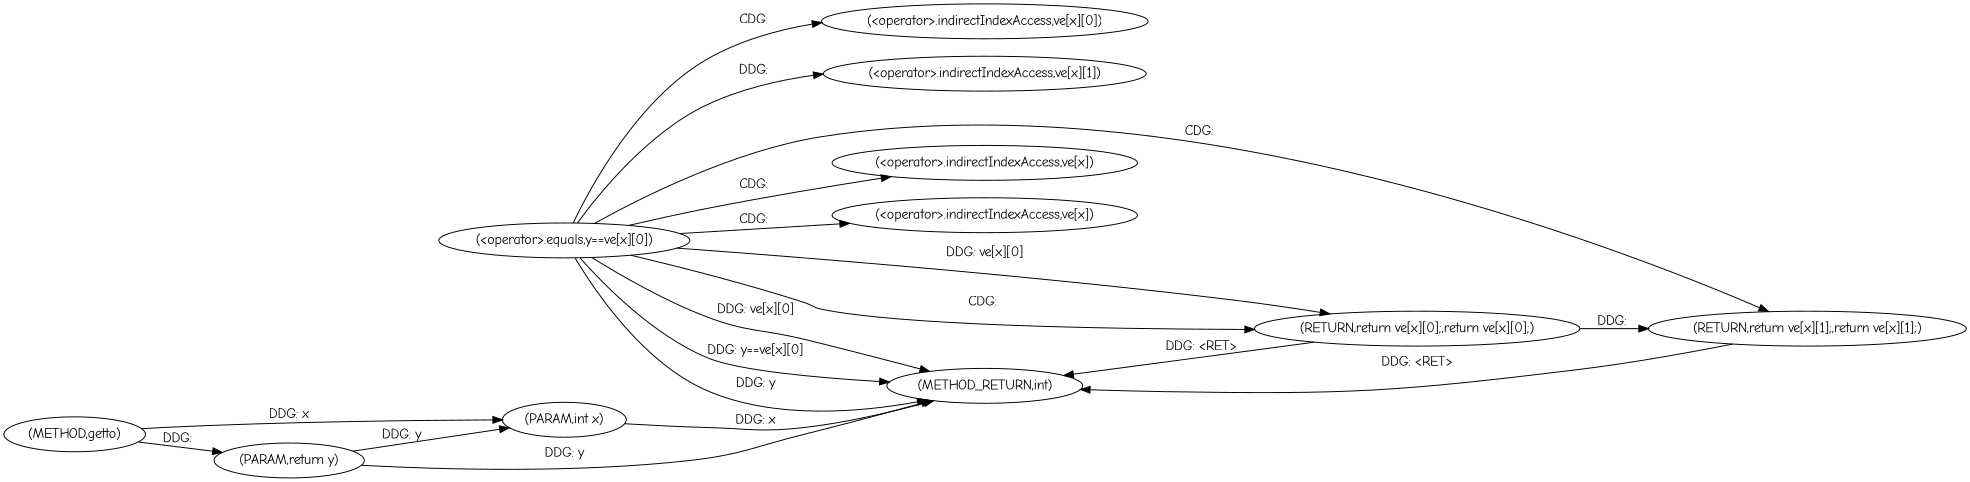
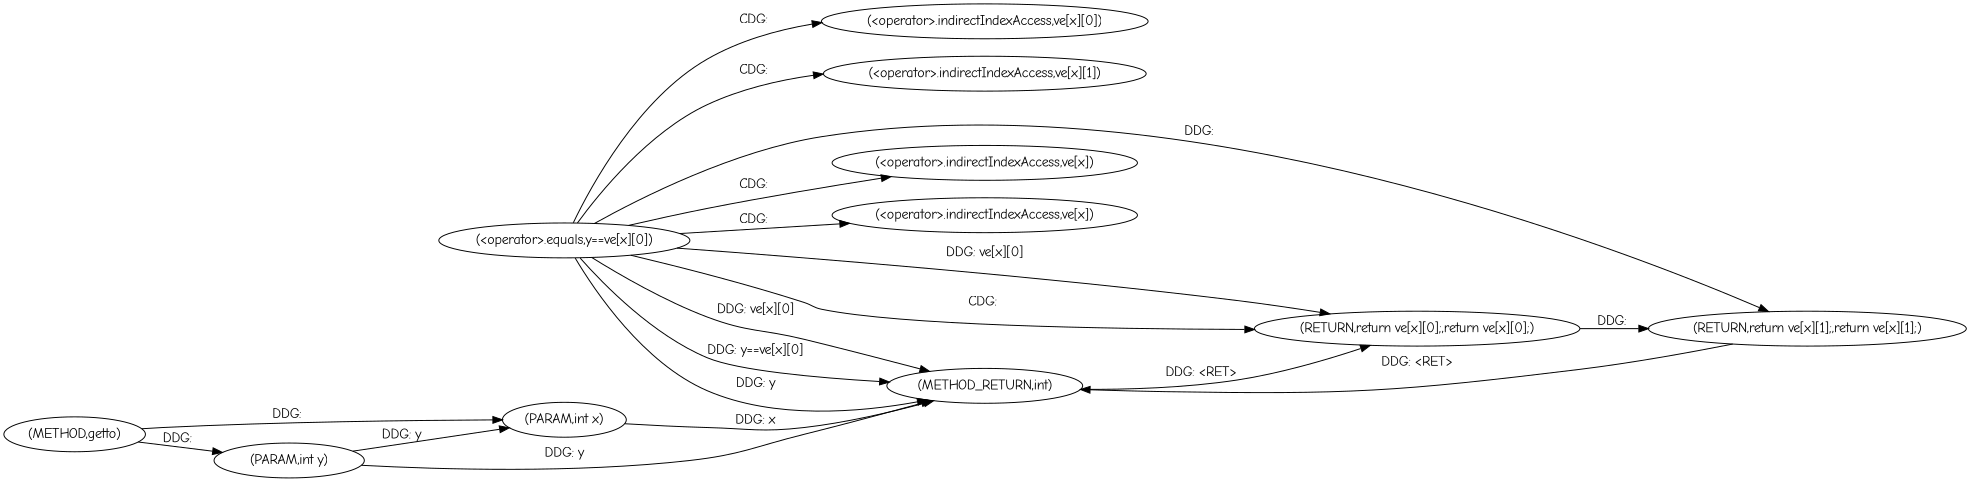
edge "(<operator>.equals,y==ve[x][0])" -> "(<operator>.indirectIndexAccess,ve[x][1])": label "DDG: " -> "CDG: "
edge "(<operator>.equals,y==ve[x][0])" -> "(RETURN,return ve[x][1];,return ve[x][1];)": label "CDG: " -> "DDG: "
edge "(RETURN,return ve[x][0];,return ve[x][0];)" -> "(METHOD_RETURN,int)": reversed
edge "(METHOD,getto)" -> "(PARAM,int x)": label "DDG: x" -> "DDG: "
node "(PARAM,return y)": label "(PARAM,return y)" -> "(PARAM,int y)"
